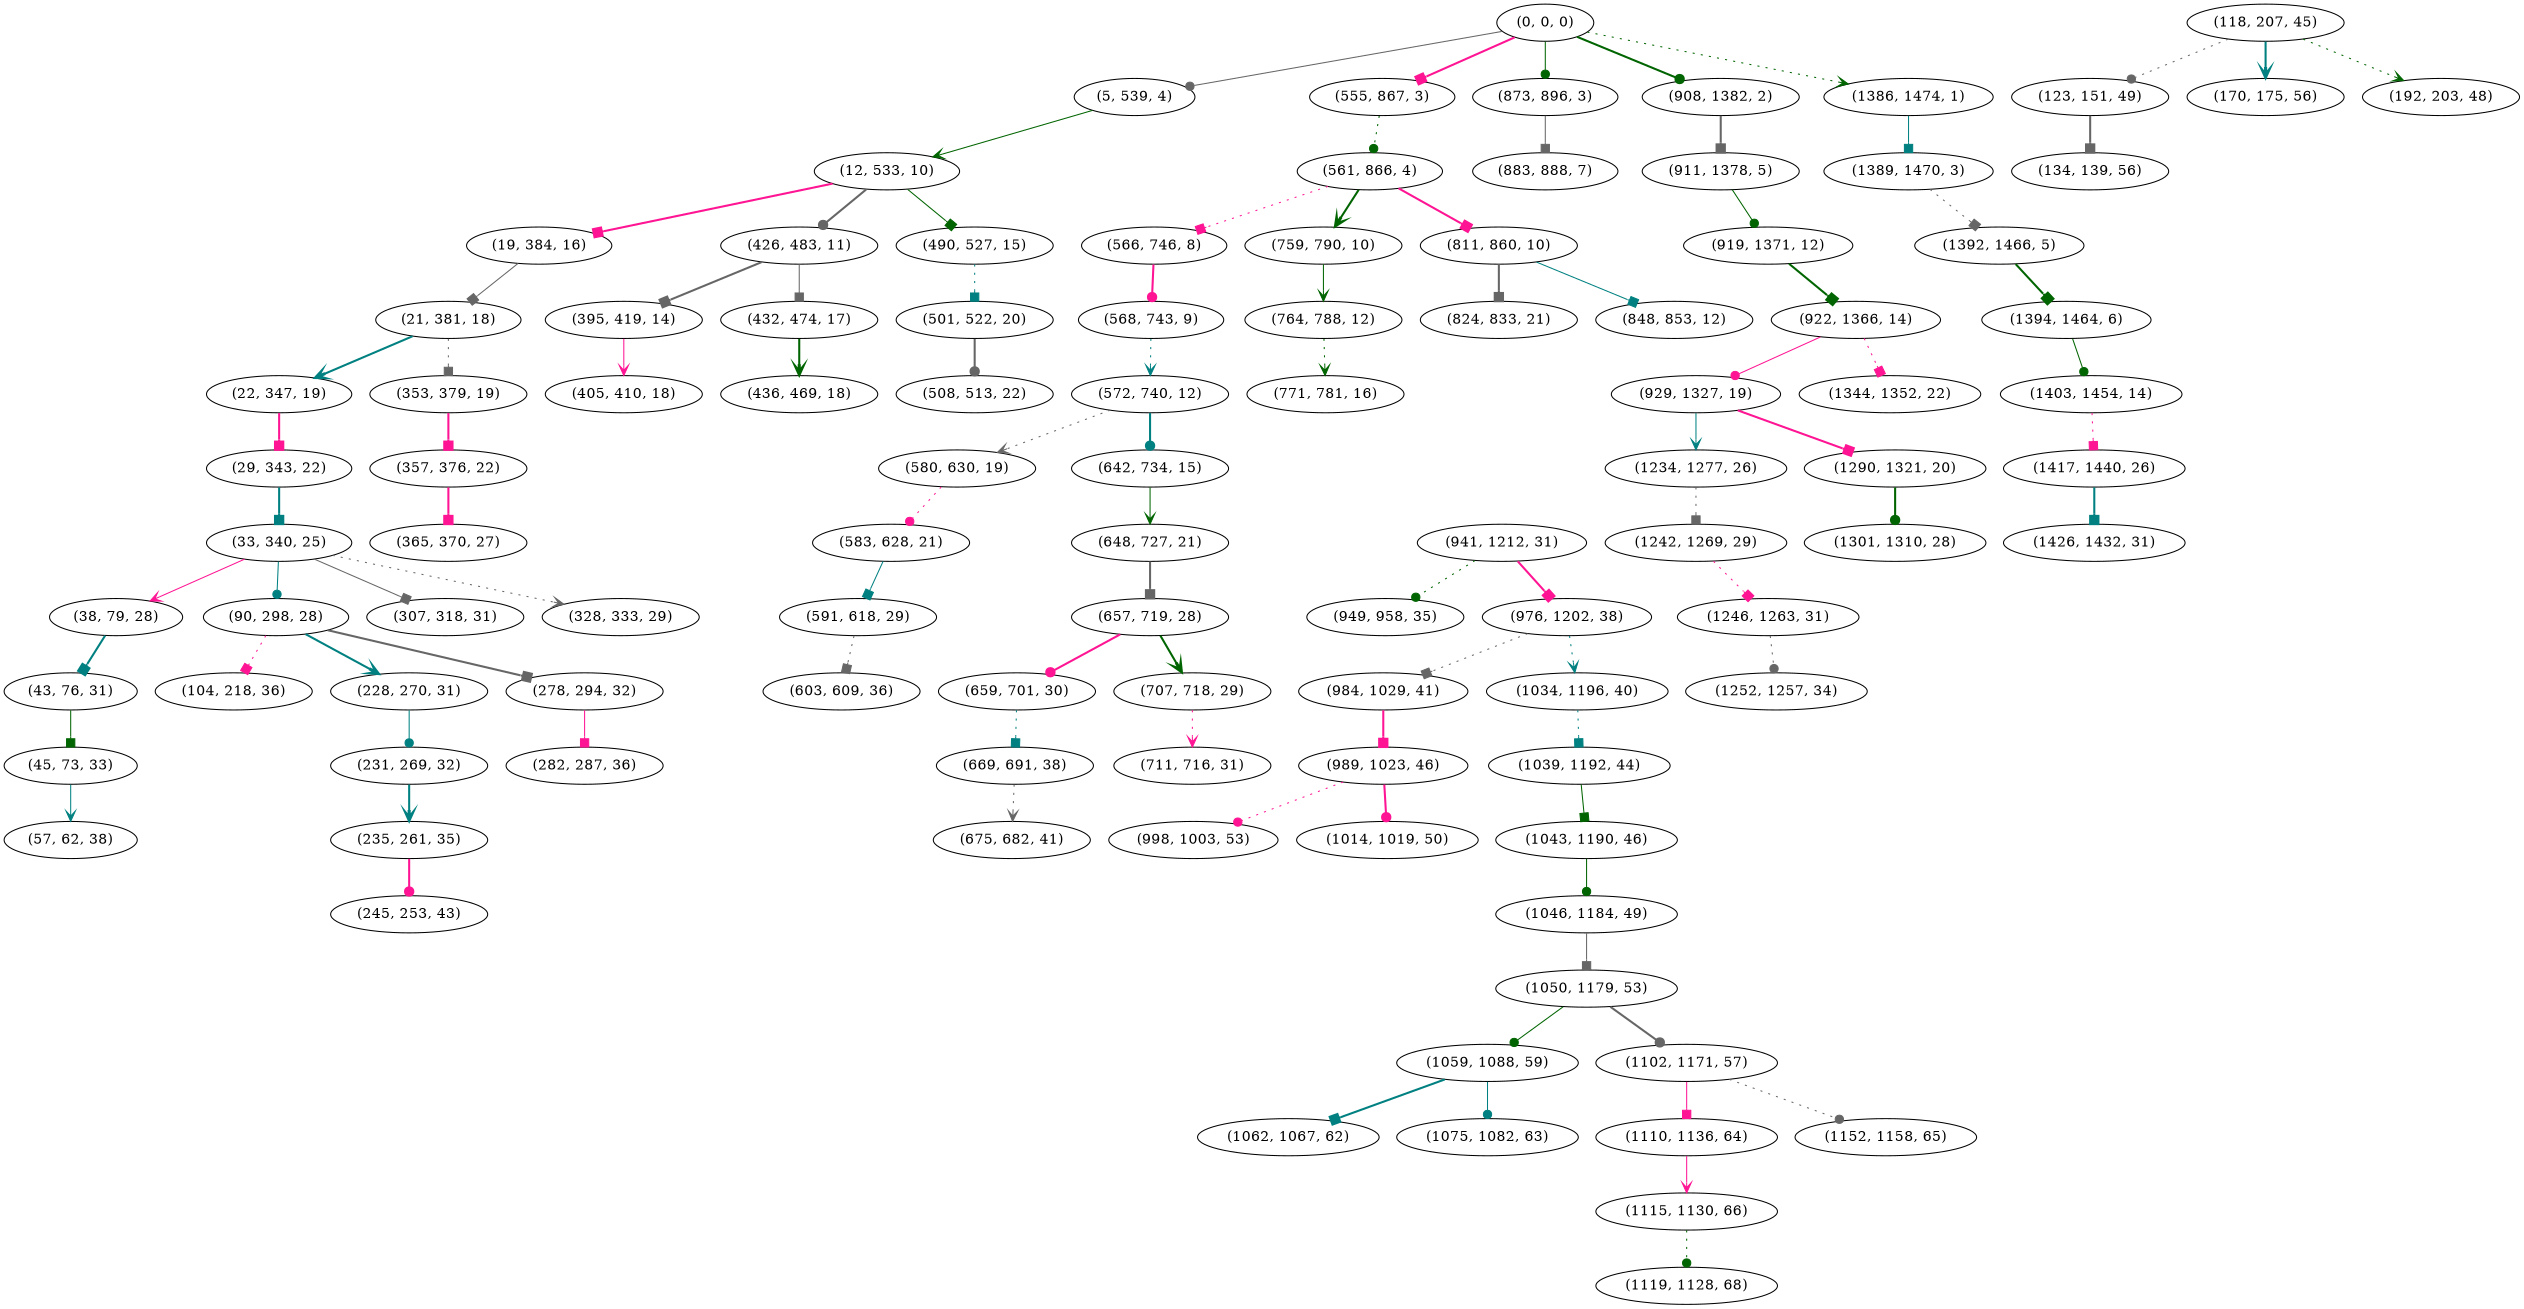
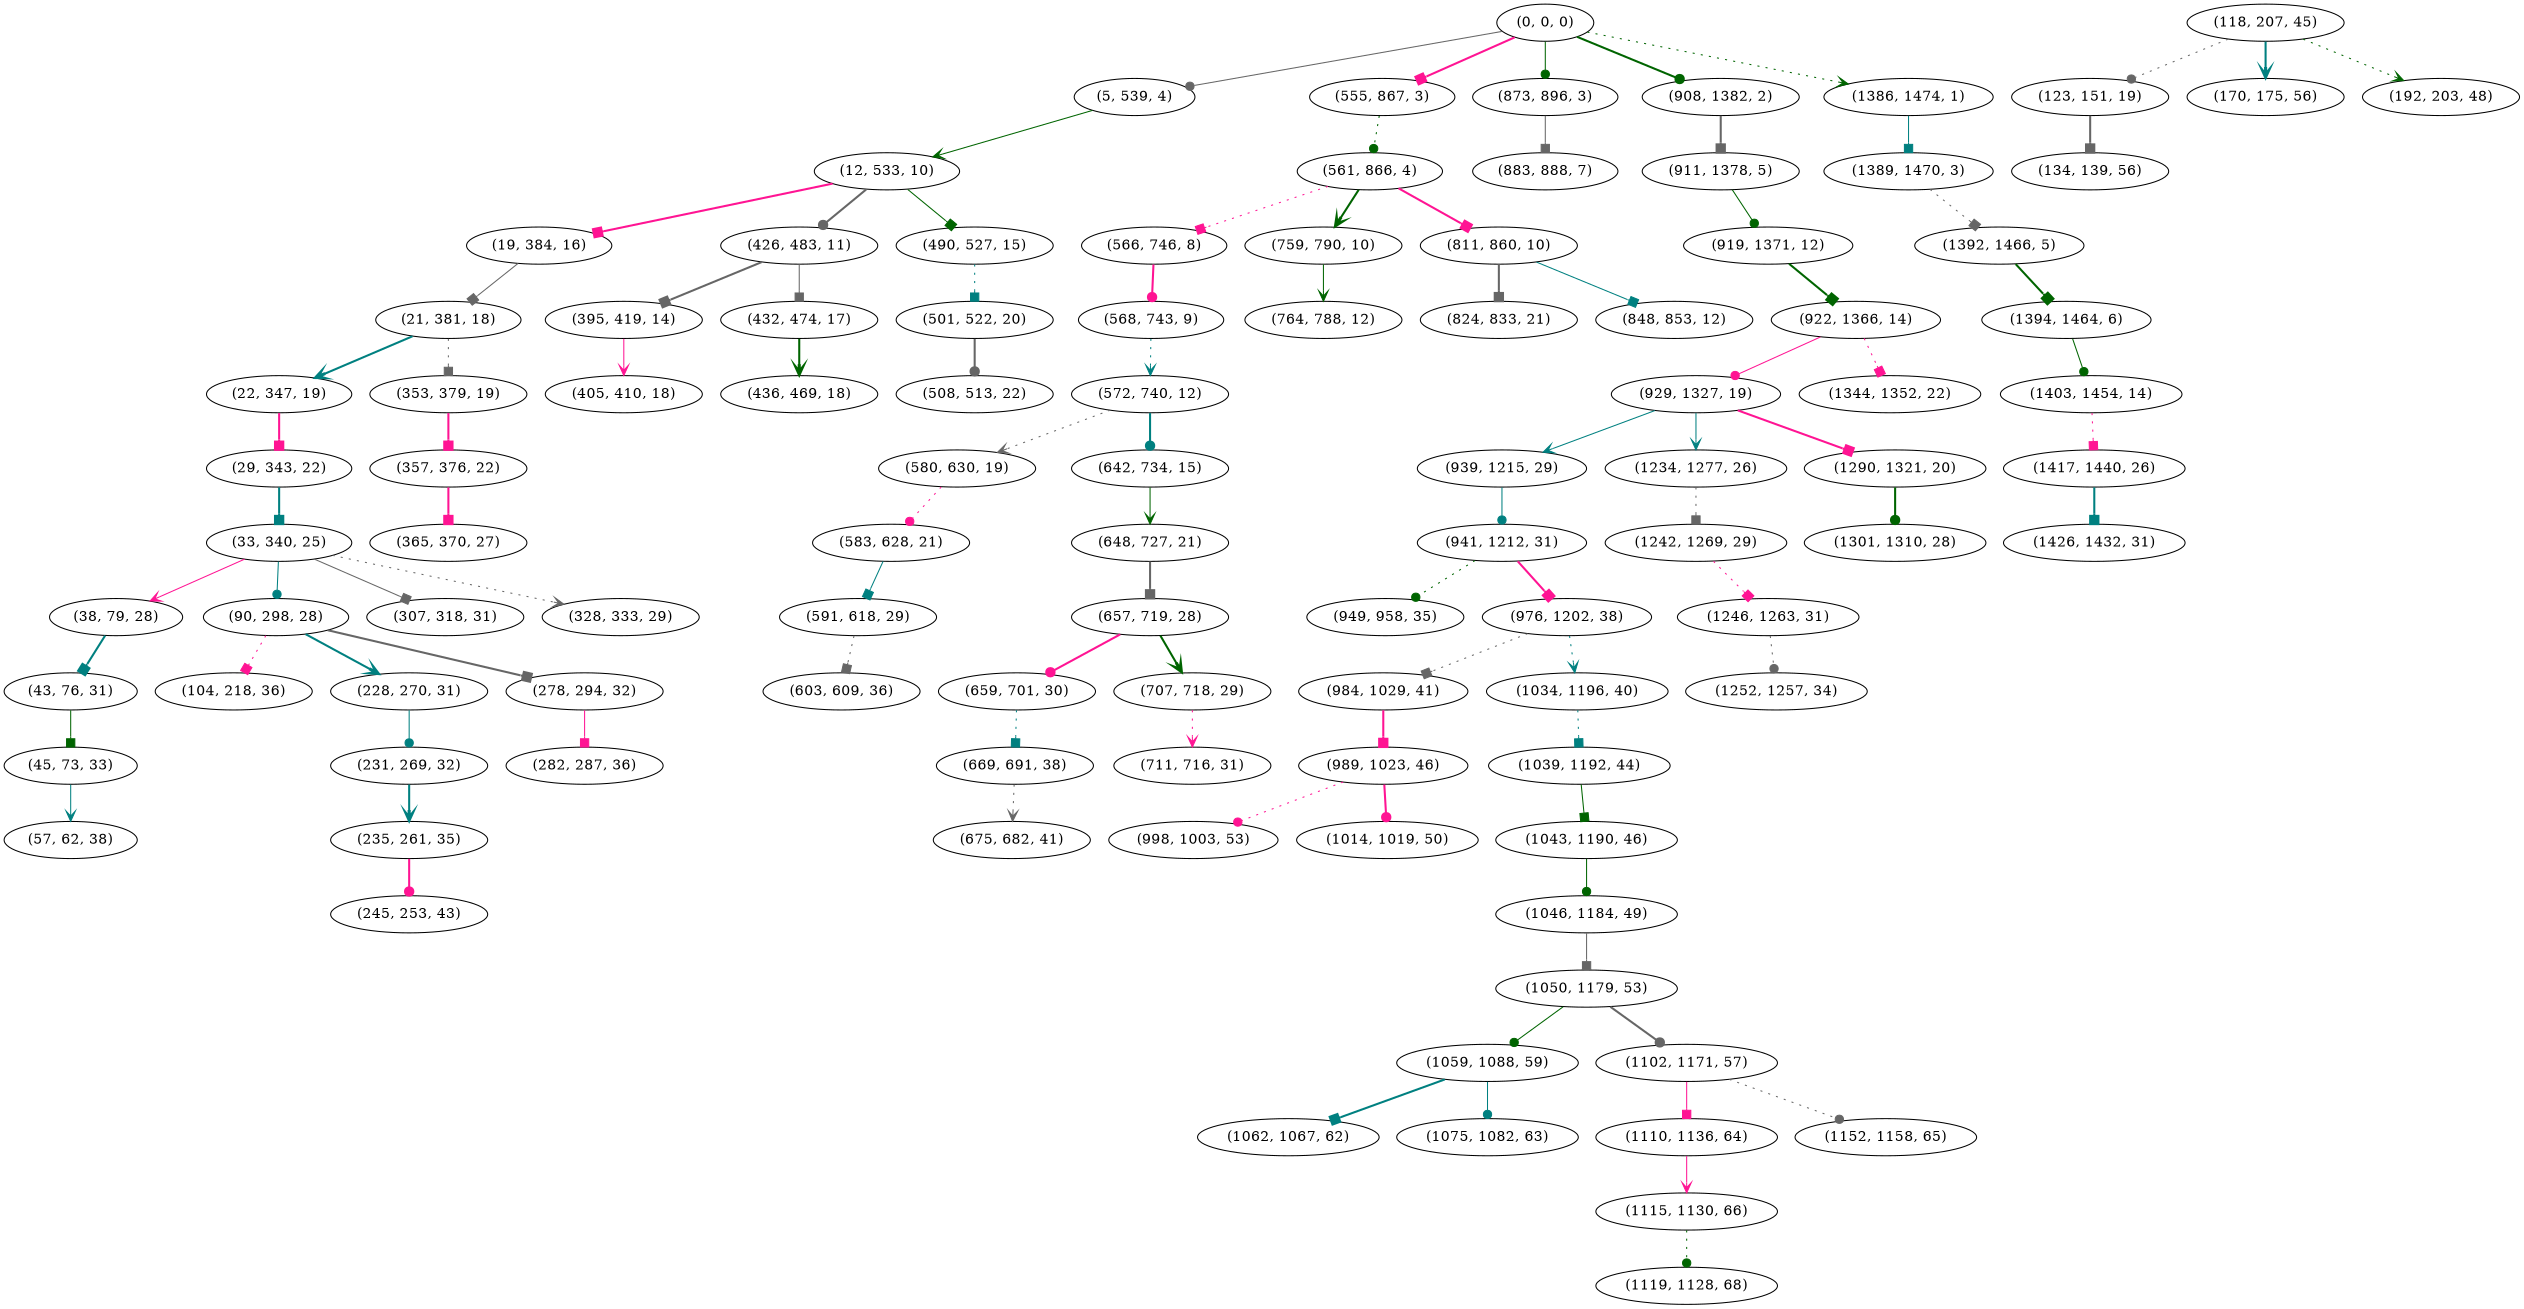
node "(123, 151, 49)": label "(123, 151, 49)" -> "(123, 151, 19)"
node "(771, 781, 16)": removed
node "(939, 1215, 29)": added
